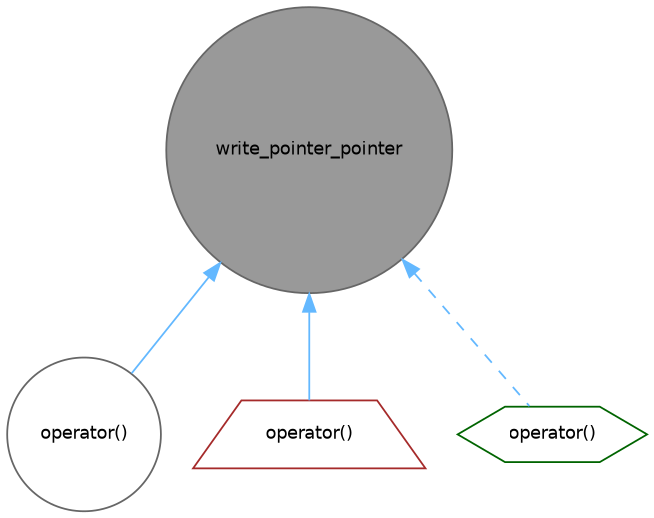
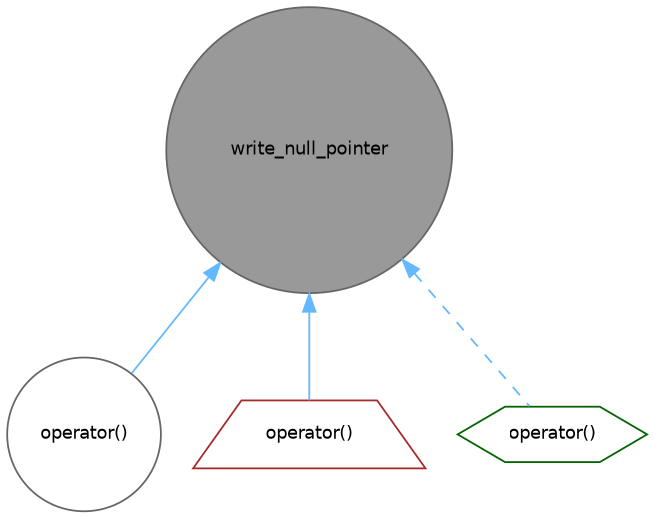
node "write_pointer_pointer": label "write_pointer_pointer" -> "write_null_pointer"
